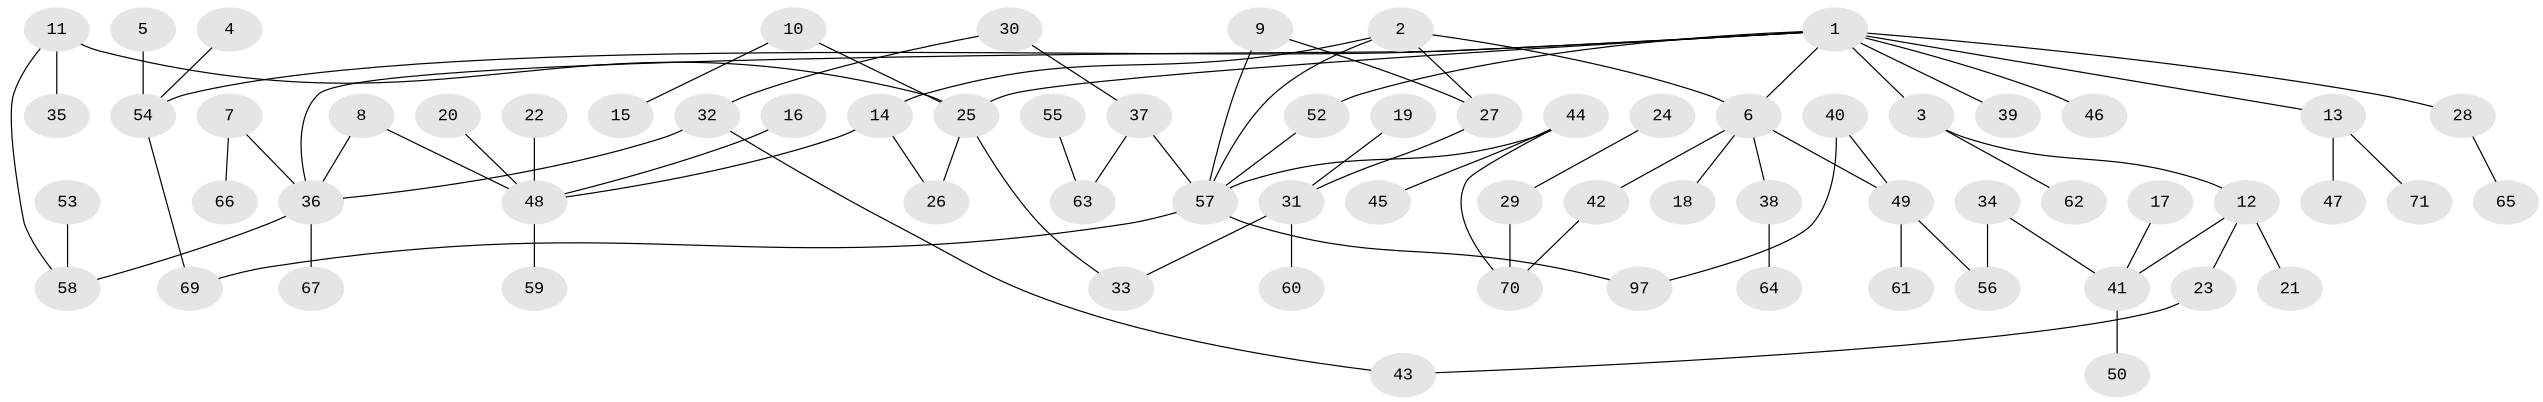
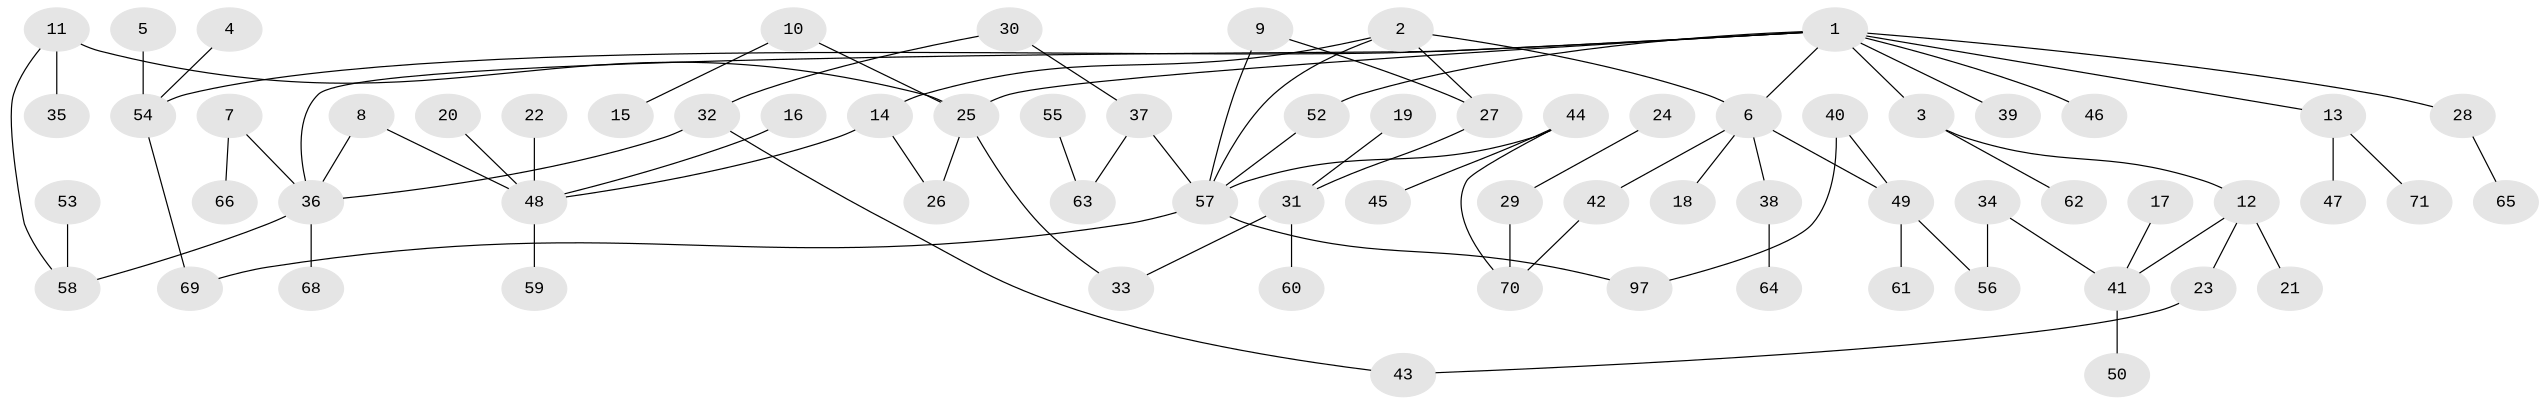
node "67": label "67" -> "68"
